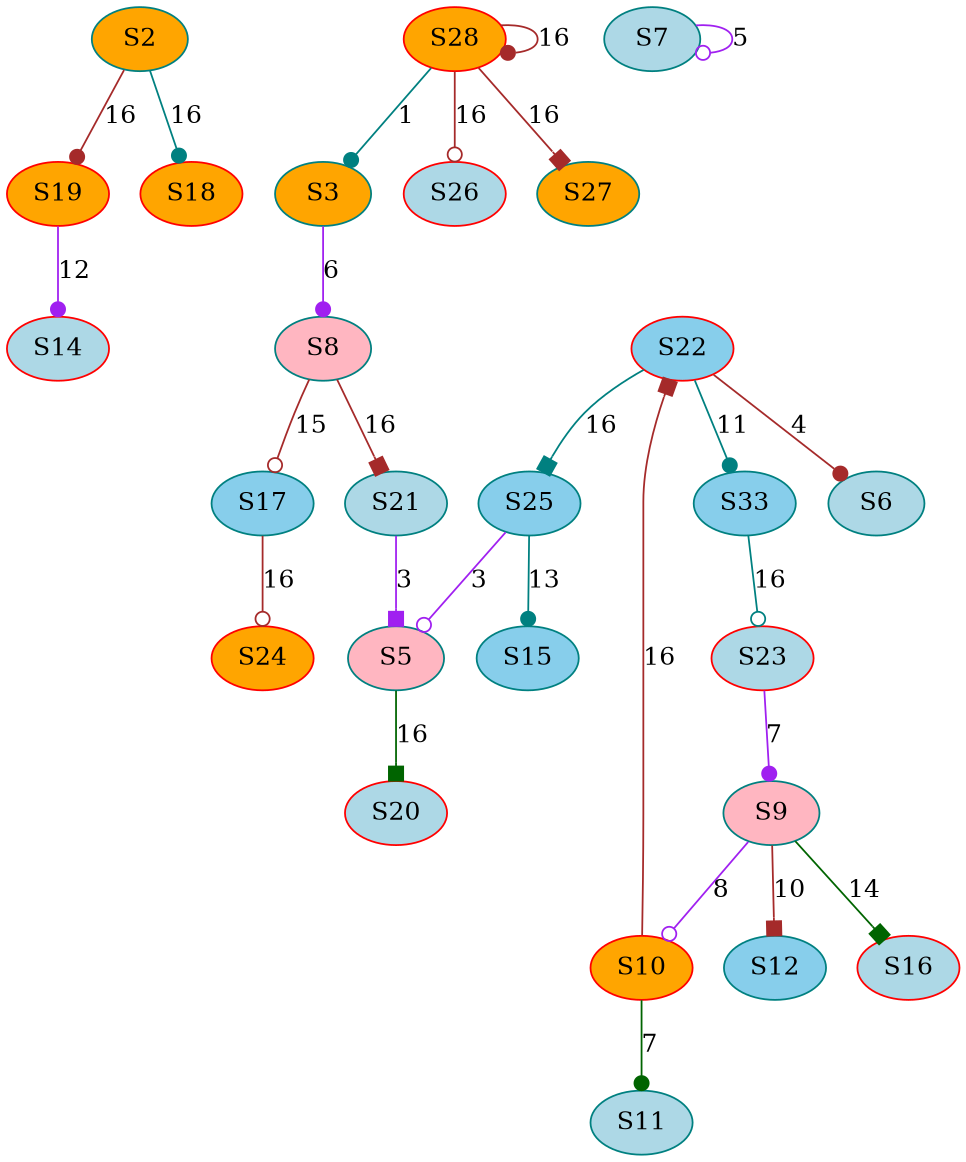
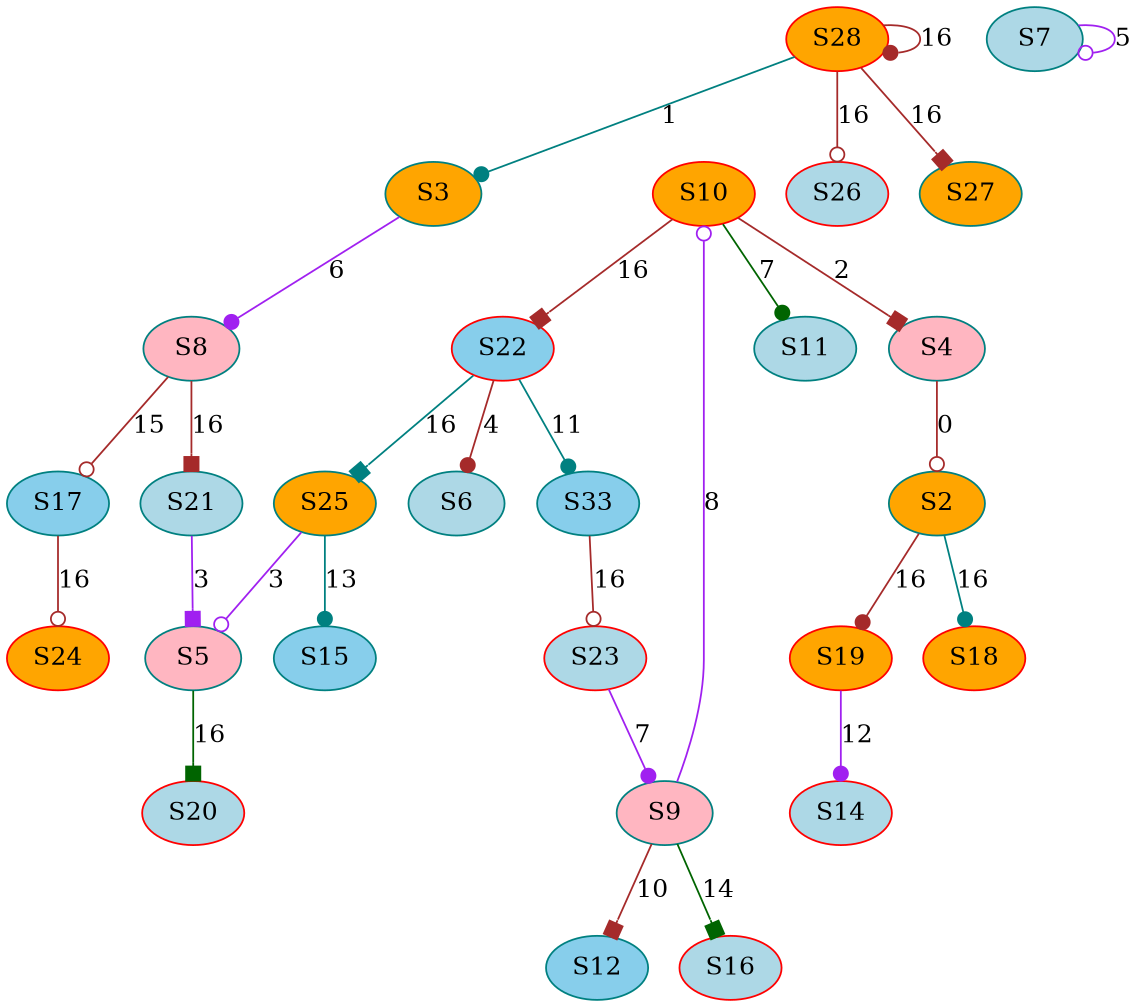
node "S4": added
node "S25": fillcolor skyblue -> orange
edge "S33" -> "S23": color teal -> brown
